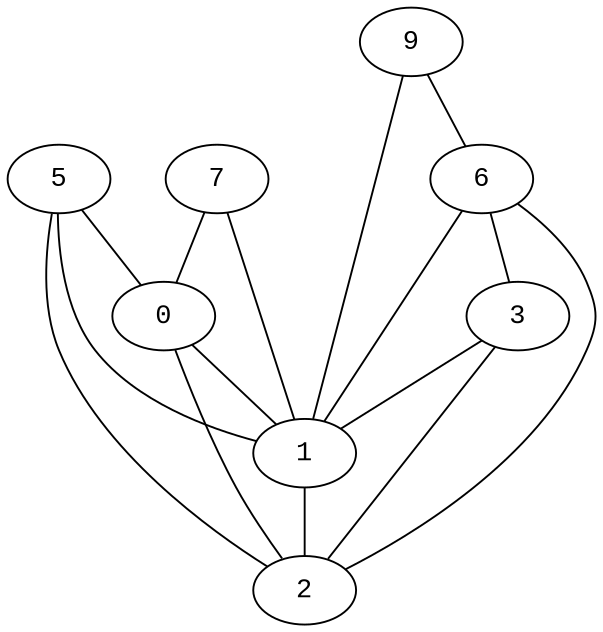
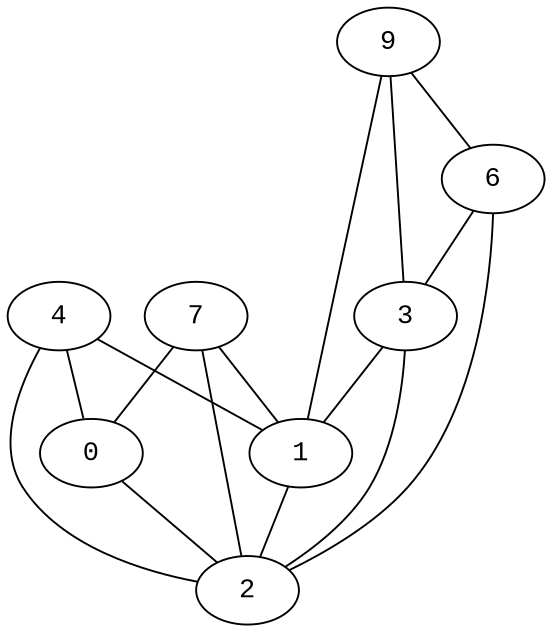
node "5": label "5" -> "4"
edge "9" -- "3": added
edge "6" -- "1": removed
edge "0" -- "1": removed
edge "7" -- "2": added
